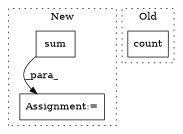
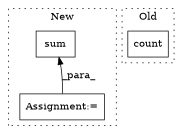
edge "sum" -> "Assignment:=": reversed
